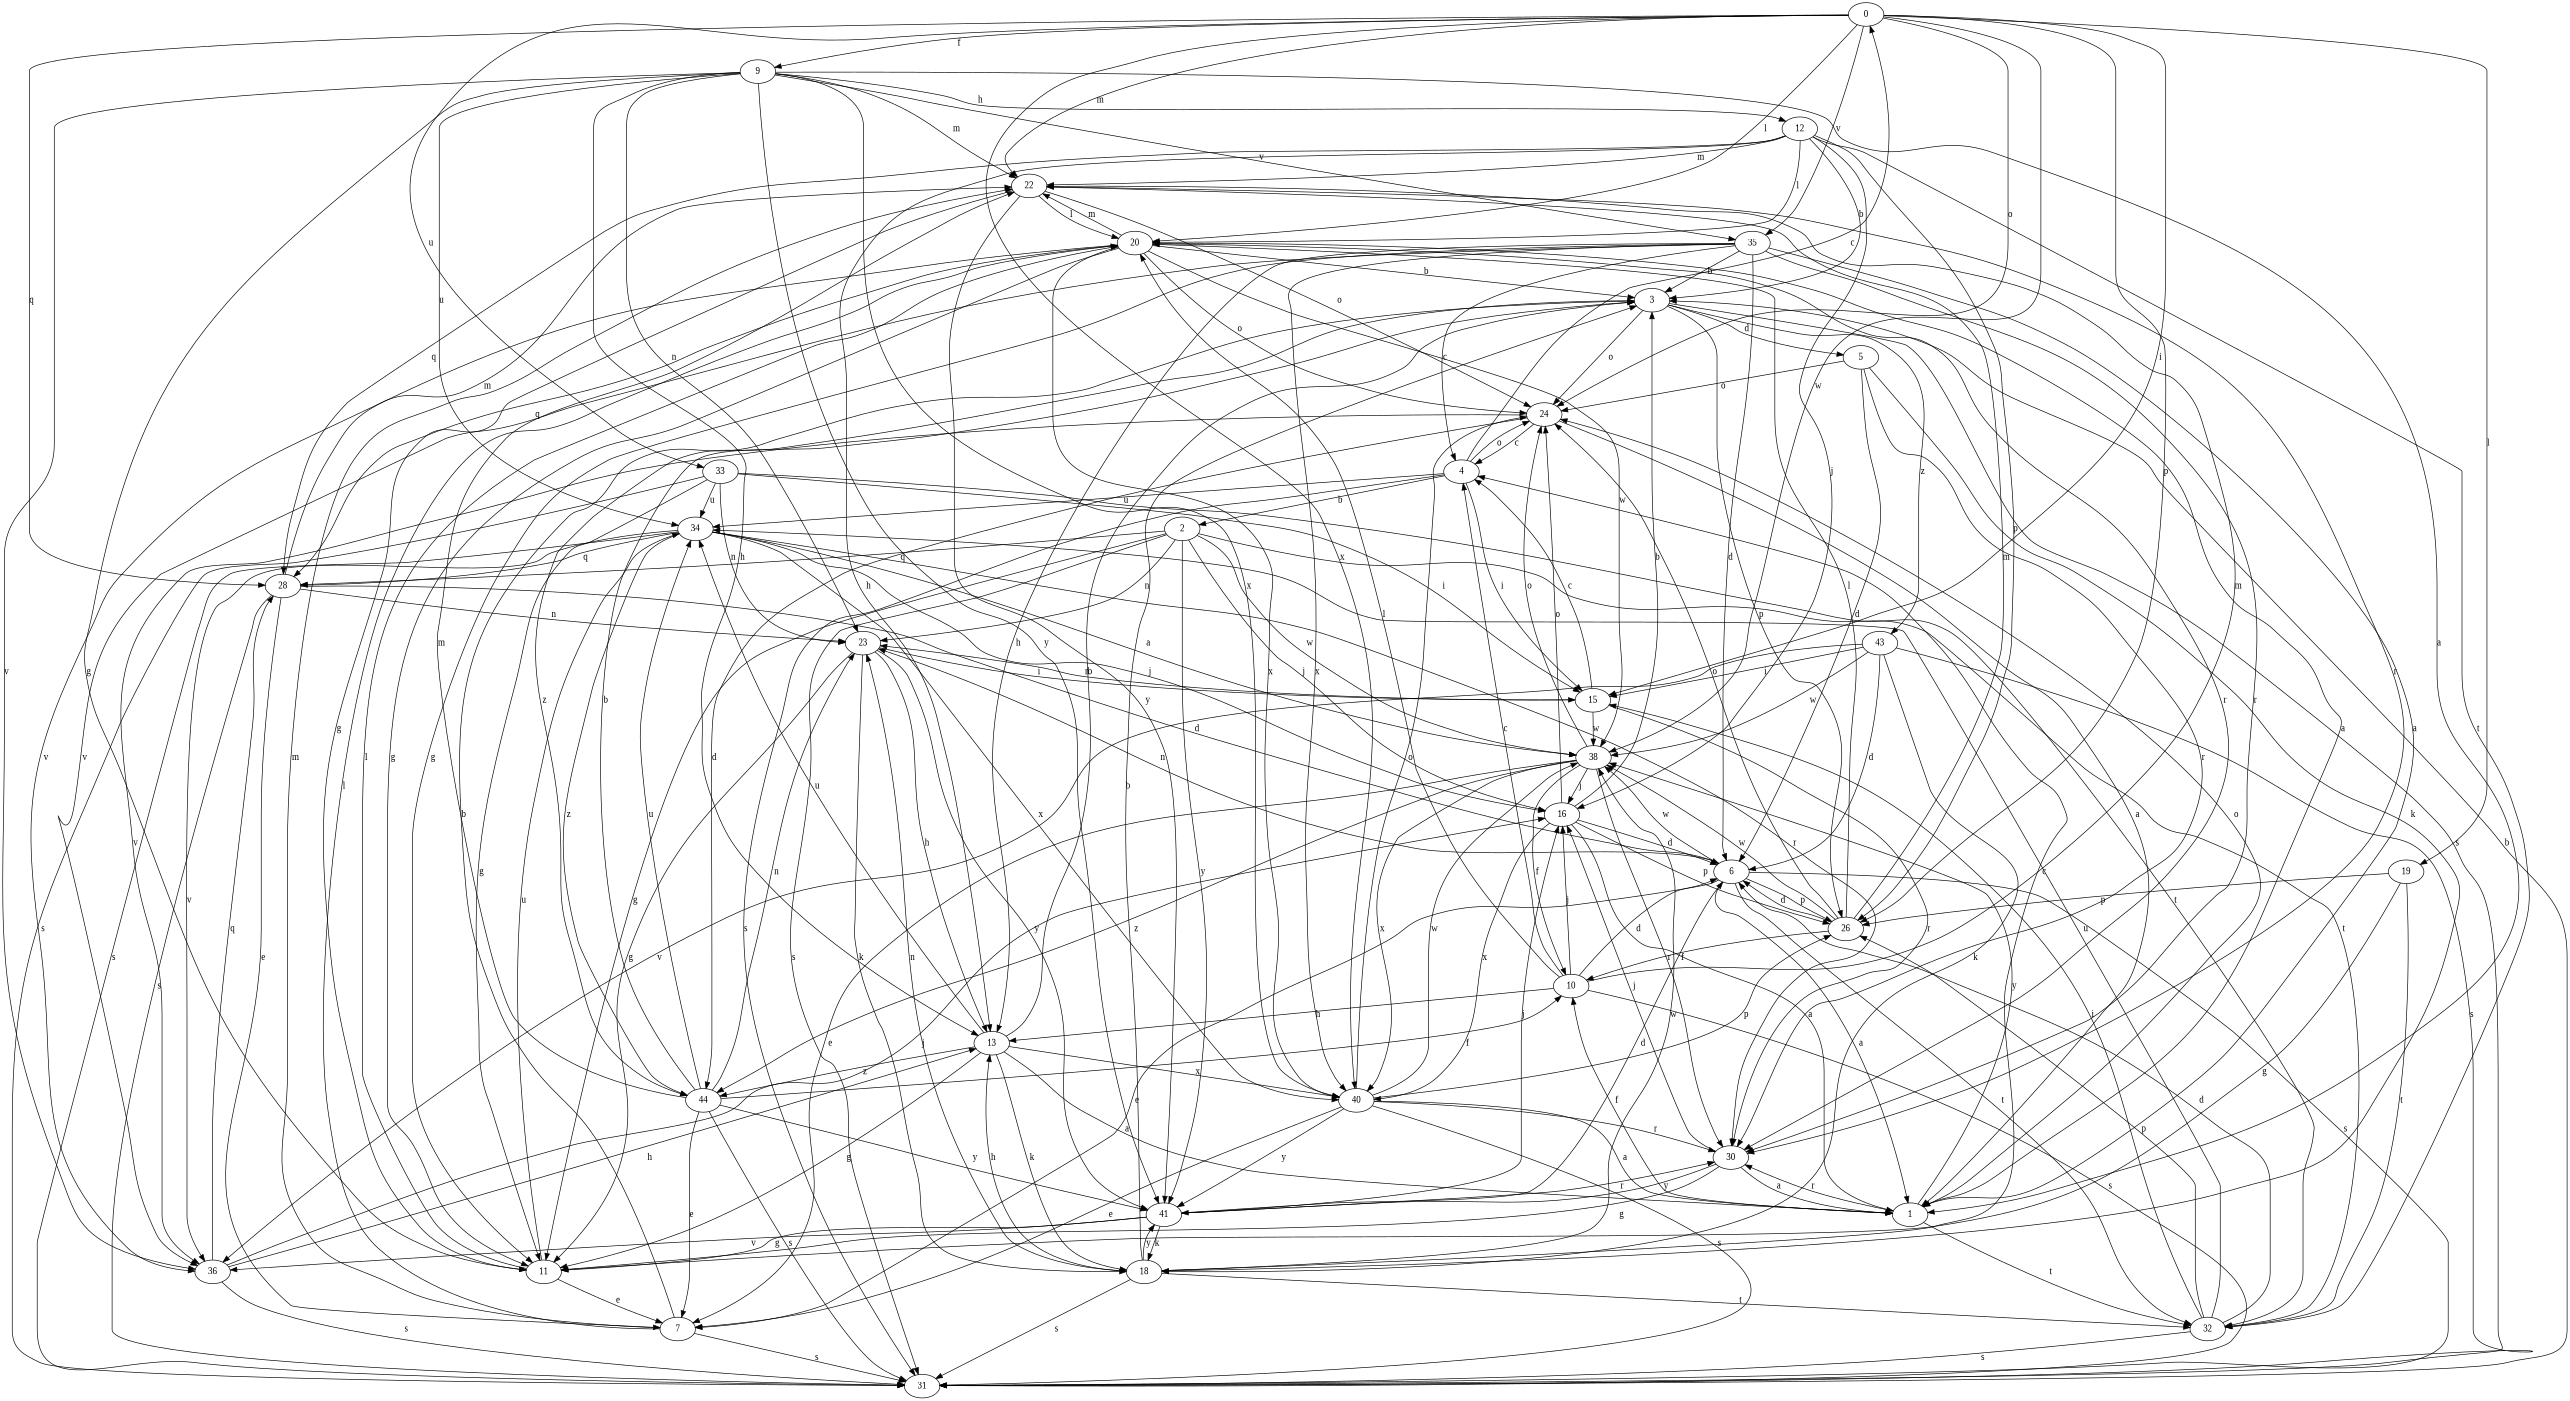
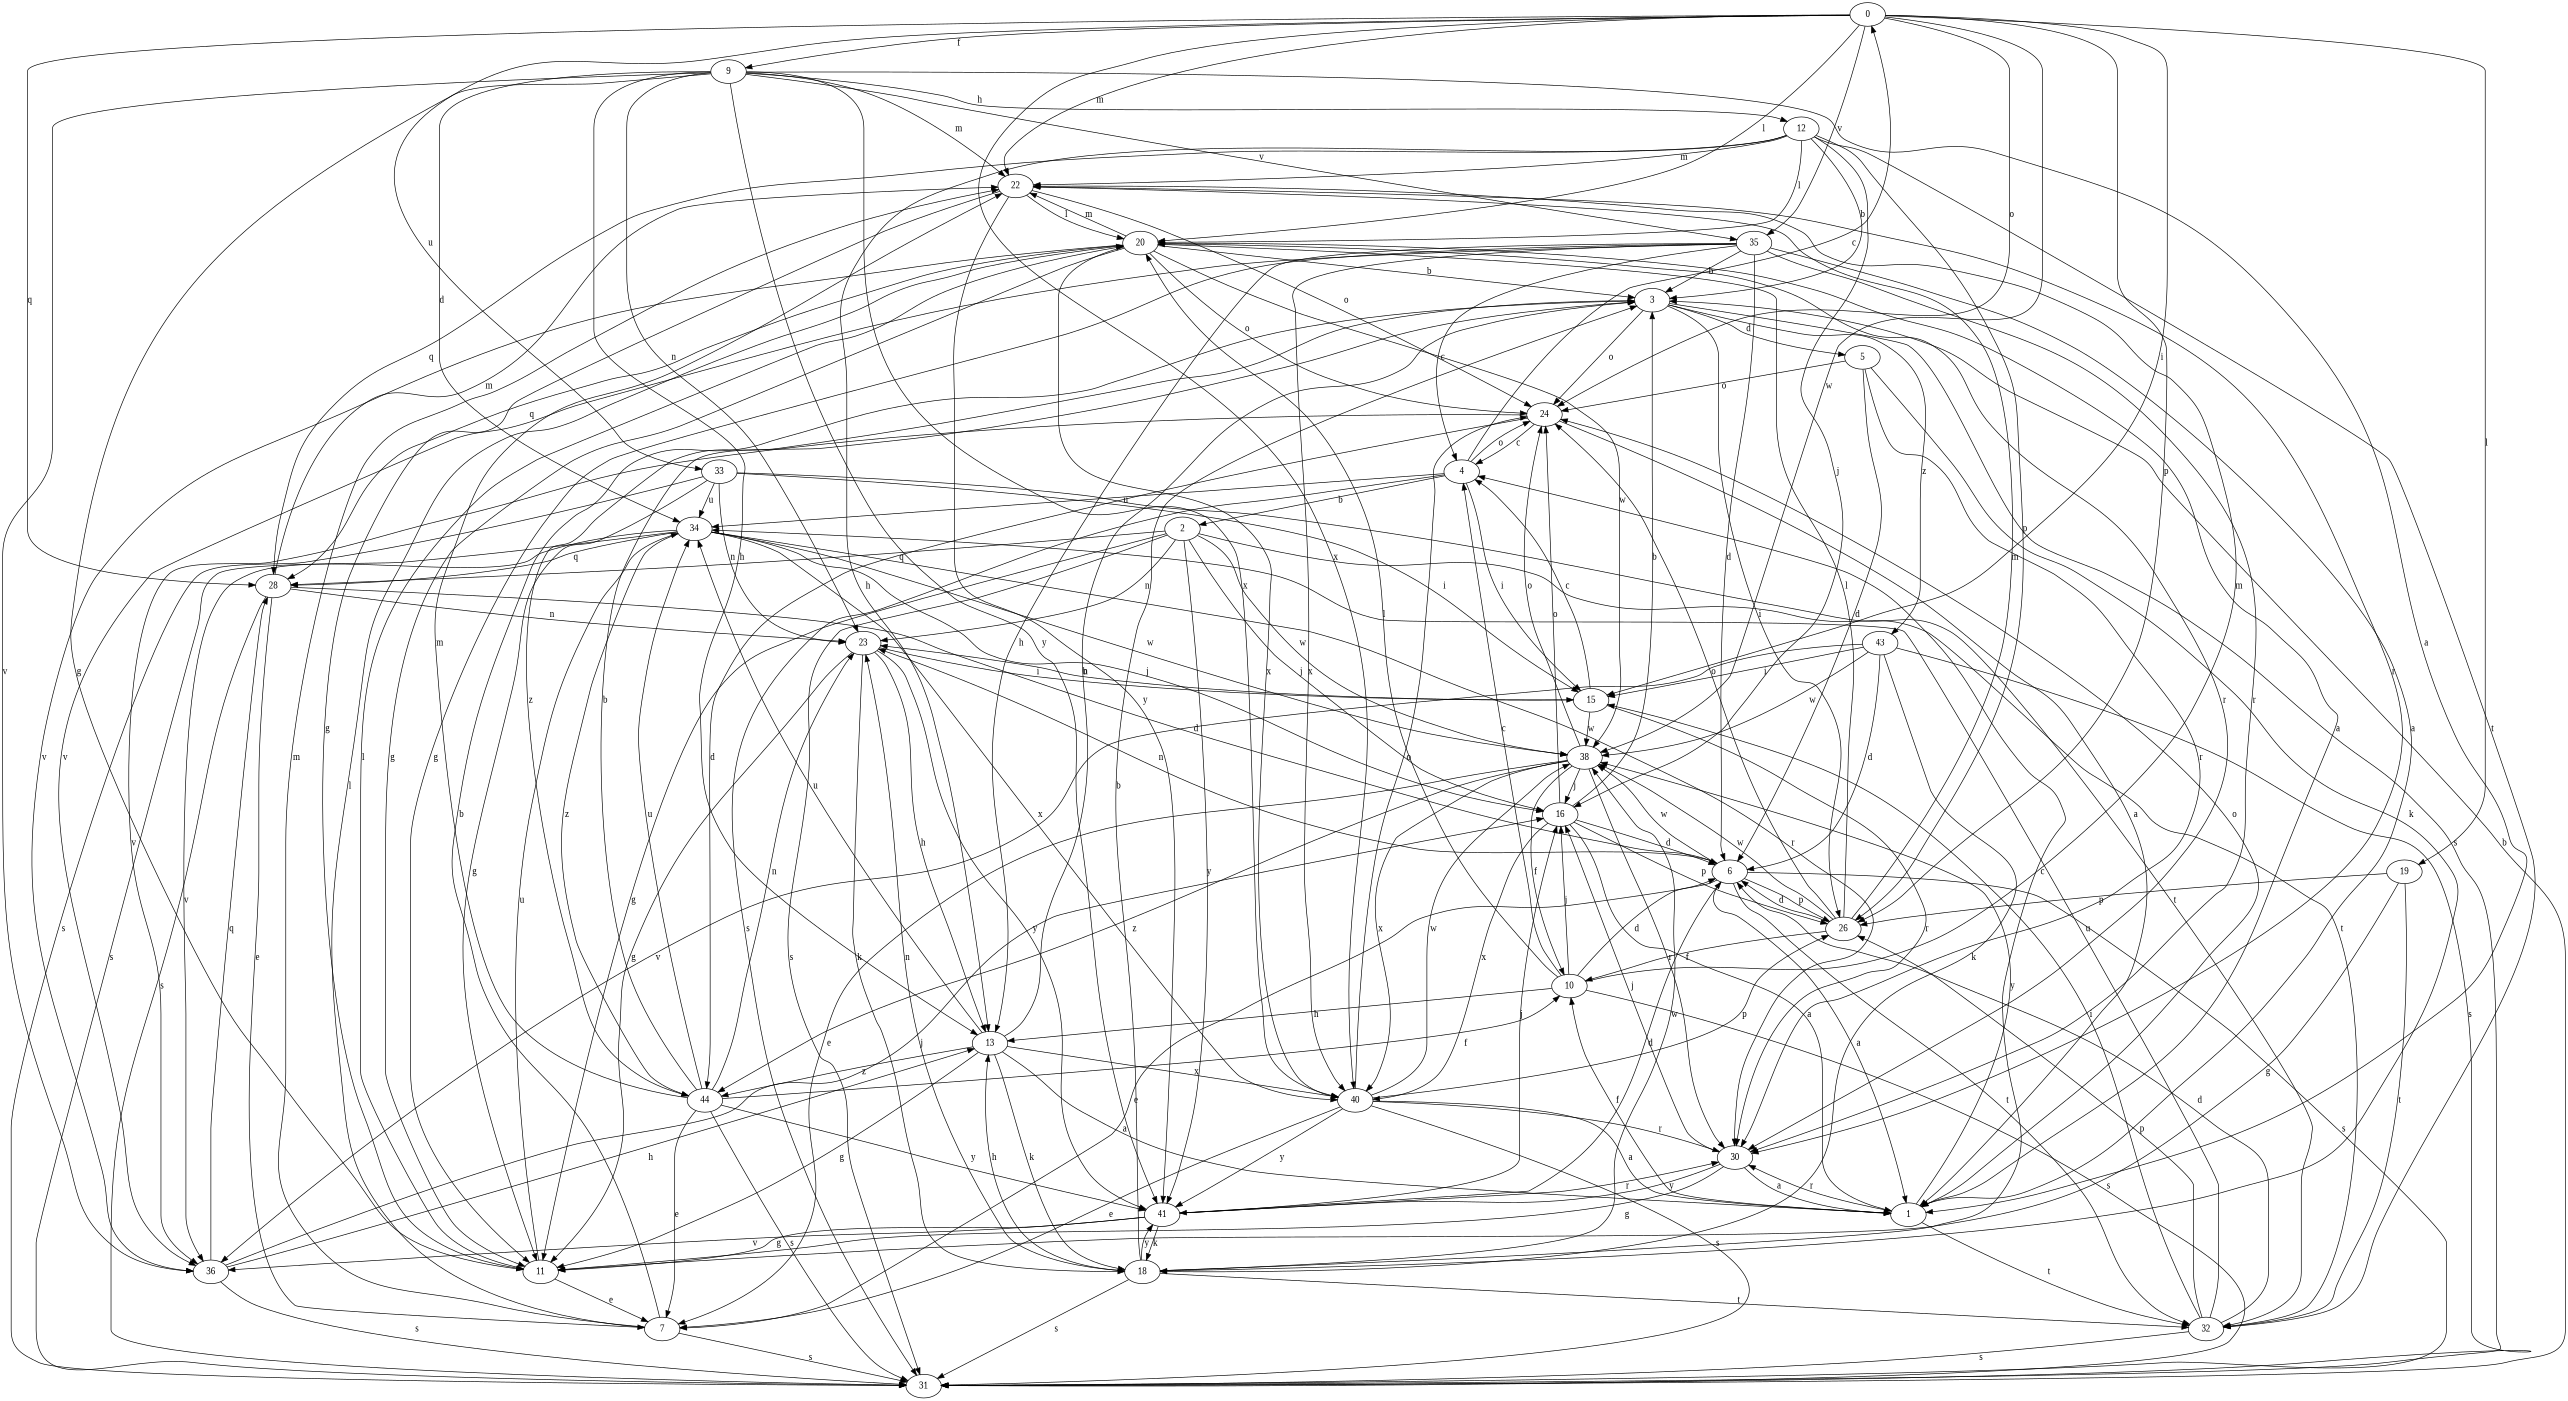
edge "9" -> "34": label "u" -> "d"
edge "3" -> "26": label "p" -> "i"
edge "34" -> "38": label "a" -> "w"
